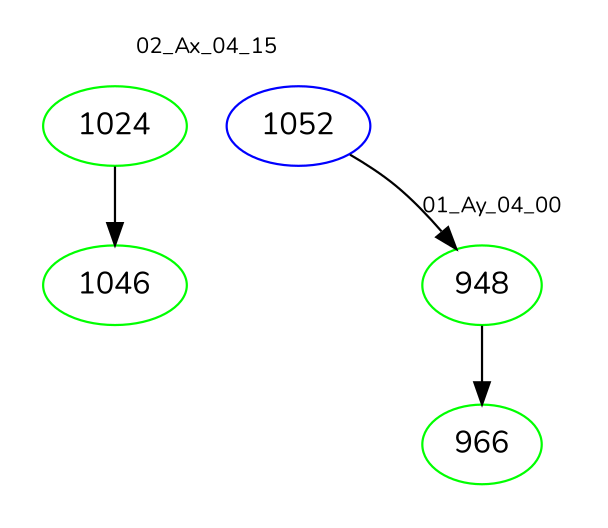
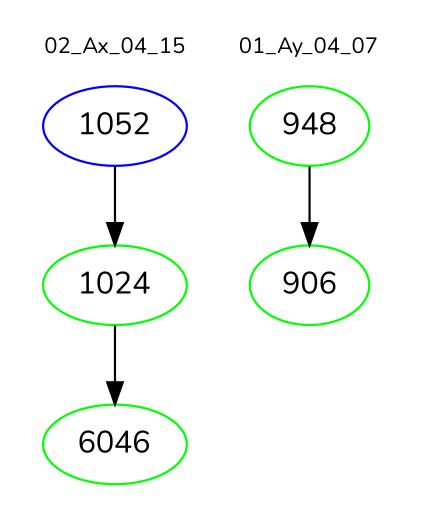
edge "1052" -> "948": now "1052" -> "1024"
cluster "01_Ay_04_00": label "01_Ay_04_00" -> "01_Ay_04_07"
node "1046": label "1046" -> "6046"
node "966": label "966" -> "906"
